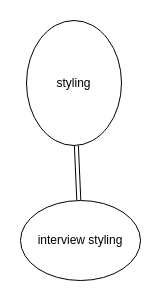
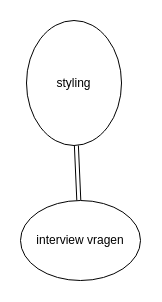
node "interview styling": label "interview styling" -> "interview vragen"
